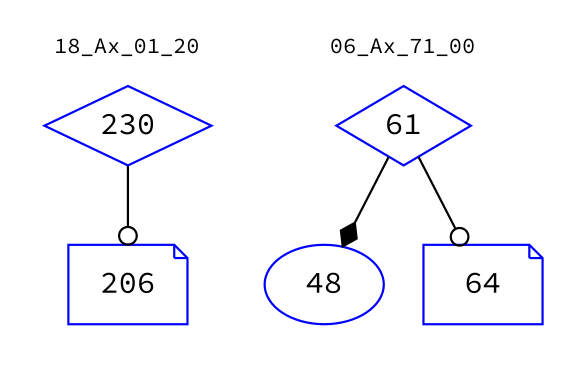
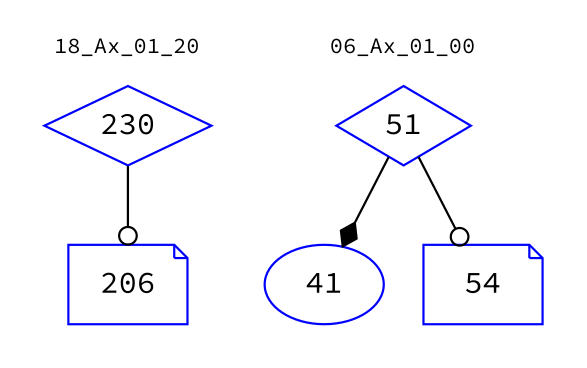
cluster "06_Ax_71_00": label "06_Ax_71_00" -> "06_Ax_01_00"
node "61": label "61" -> "51"
node "48": label "48" -> "41"
node "64": label "64" -> "54"
